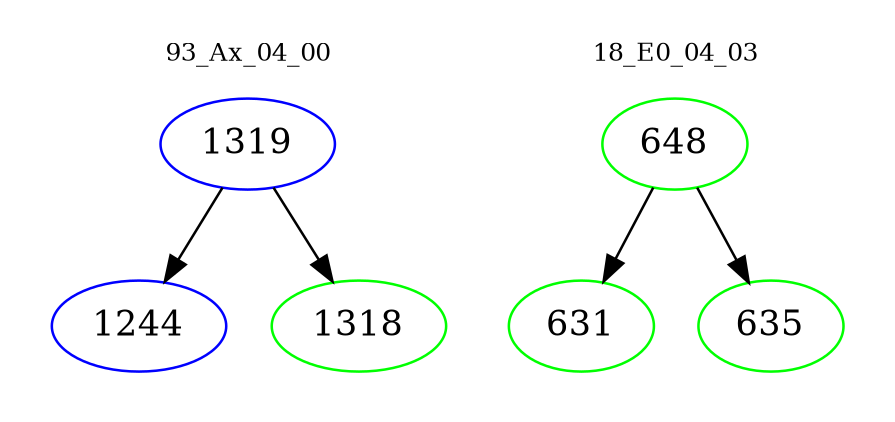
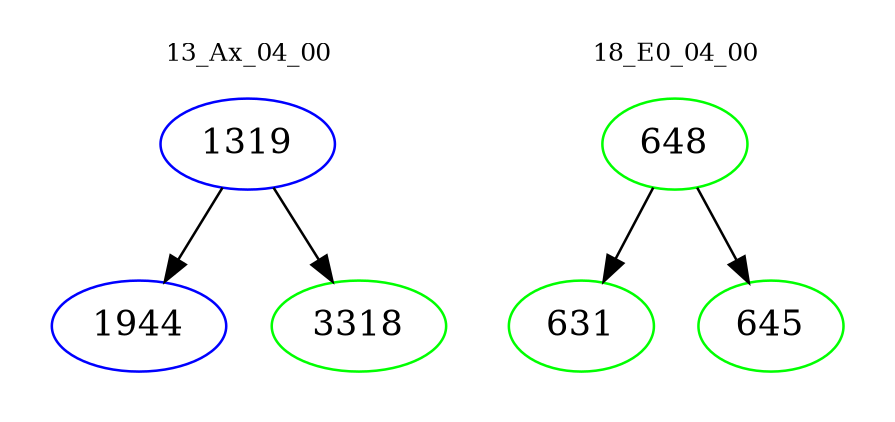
cluster "93_Ax_04_00": label "93_Ax_04_00" -> "13_Ax_04_00"
cluster "18_E0_04_03": label "18_E0_04_03" -> "18_E0_04_00"
node "1244": label "1244" -> "1944"
node "1318": label "1318" -> "3318"
node "635": label "635" -> "645"
